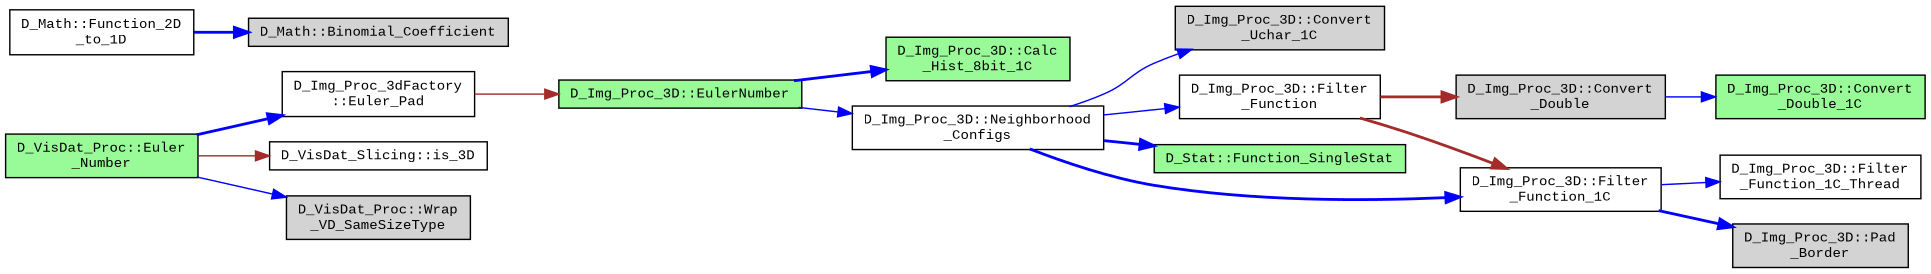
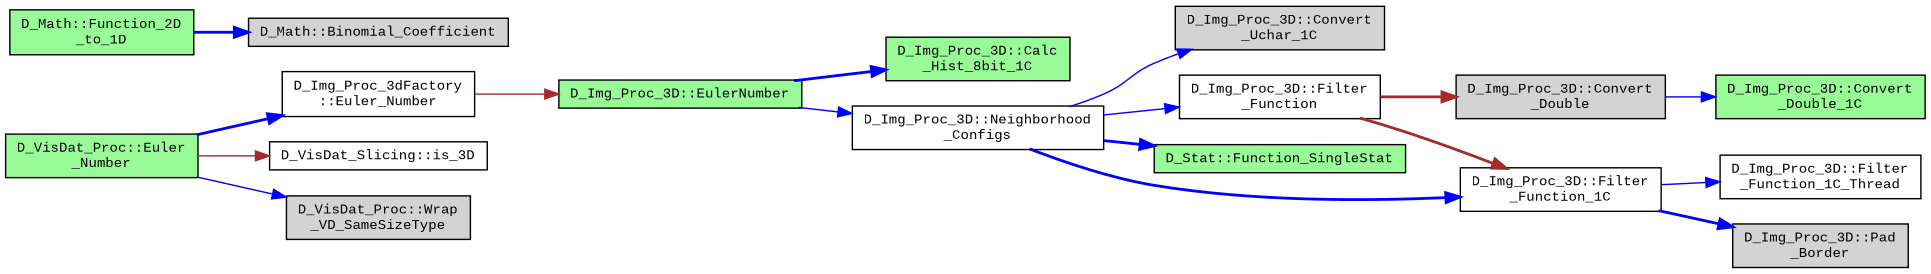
node "D_Math::Function_2D _to_1D": fillcolor white -> palegreen
node "D_Img_Proc_3dFactory ::Euler_Pad": label "D_Img_Proc_3dFactory ::Euler_Pad" -> "D_Img_Proc_3dFactory ::Euler_Number"
